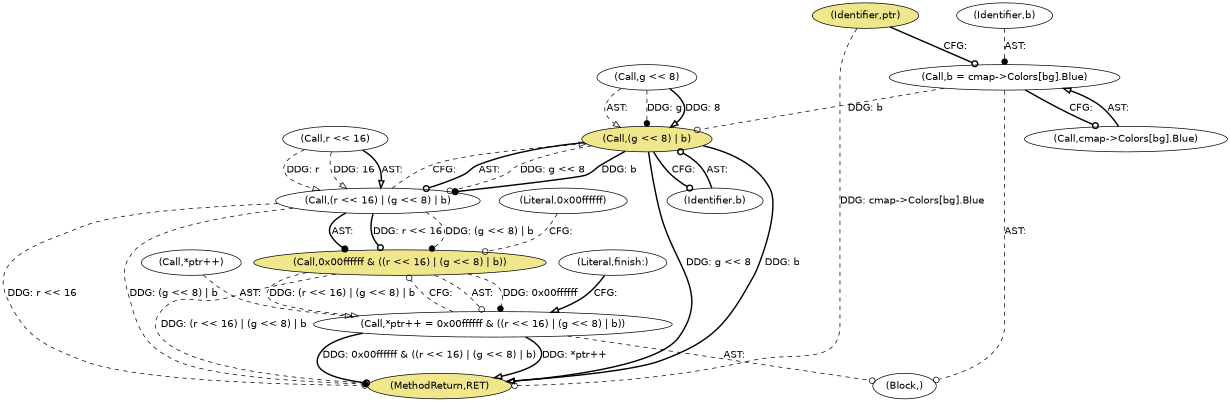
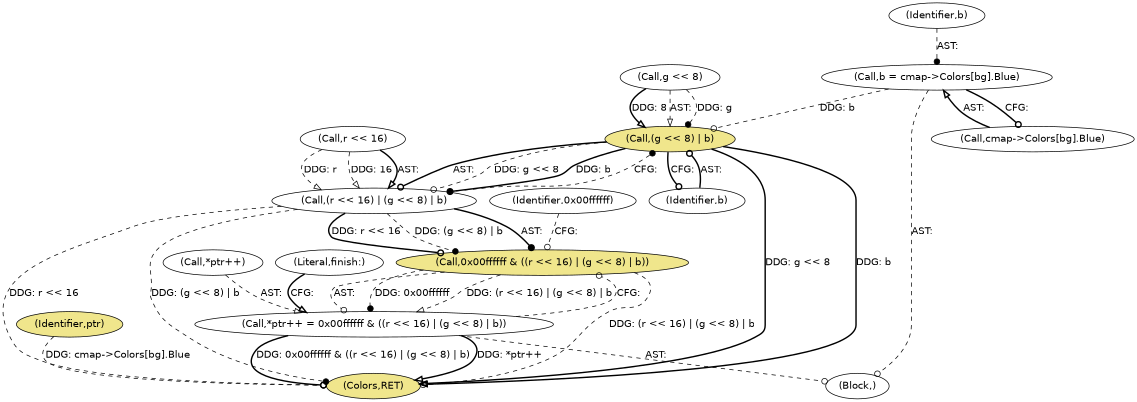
edge "(Identifier,ptr)" -> "(Call,b = cmap->Colors[bg].Blue)": removed, label "CFG:"
edge "(Call,(r << 16) | (g << 8) | b)" -> "(Call,(g << 8) | b)": arrowhead onormal -> dot
node "(Literal,0x00ffffff)": label "(Literal,0x00ffffff)" -> "(Identifier,0x00ffffff)"
node "(MethodReturn,RET)": label "(MethodReturn,RET)" -> "(Colors,RET)"
